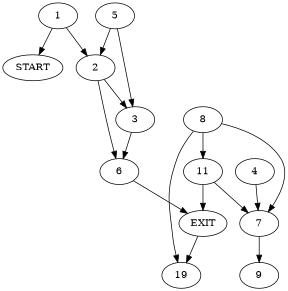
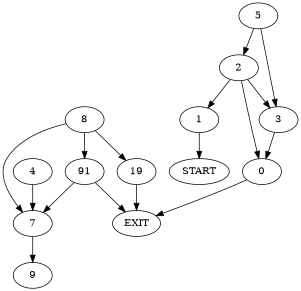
edge "1" -> "2": reversed
node "6": label "6" -> "0"
node "11": label "11" -> "91"
edge "EXIT" -> "19": reversed
